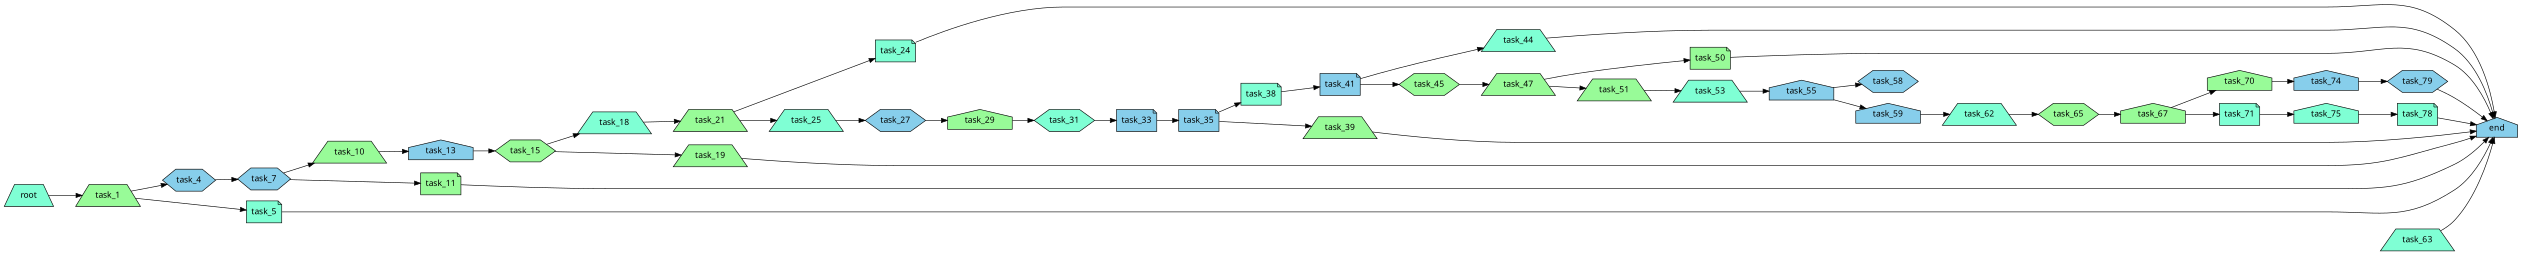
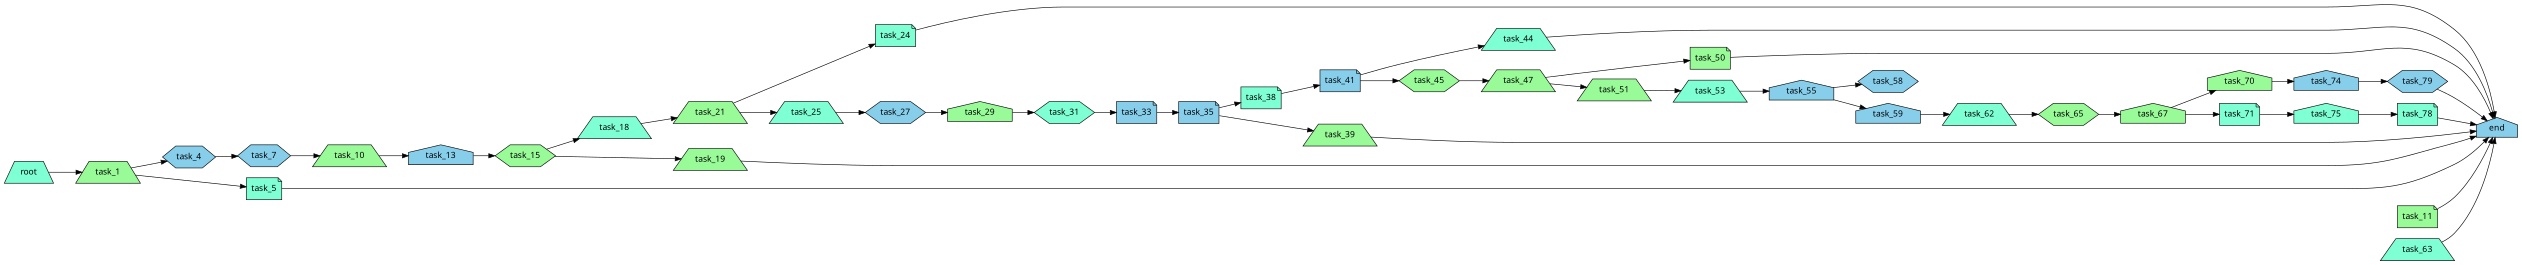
edge "task_7" -> "task_11": removed
